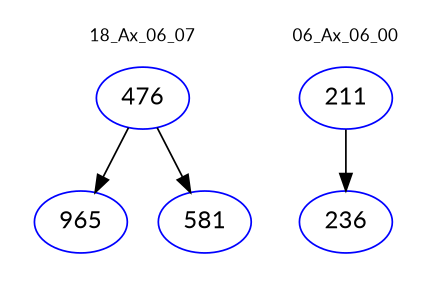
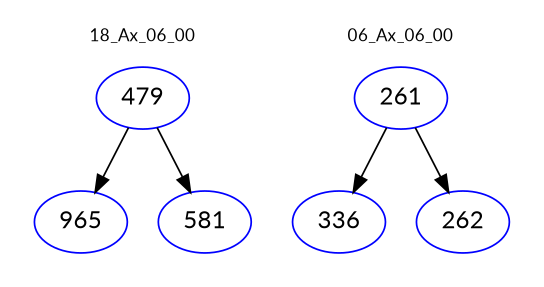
cluster "18_Ax_06_07": label "18_Ax_06_07" -> "18_Ax_06_00"
node "476": label "476" -> "479"
node "211": label "211" -> "261"
node "236": label "236" -> "336"
node "262": added
